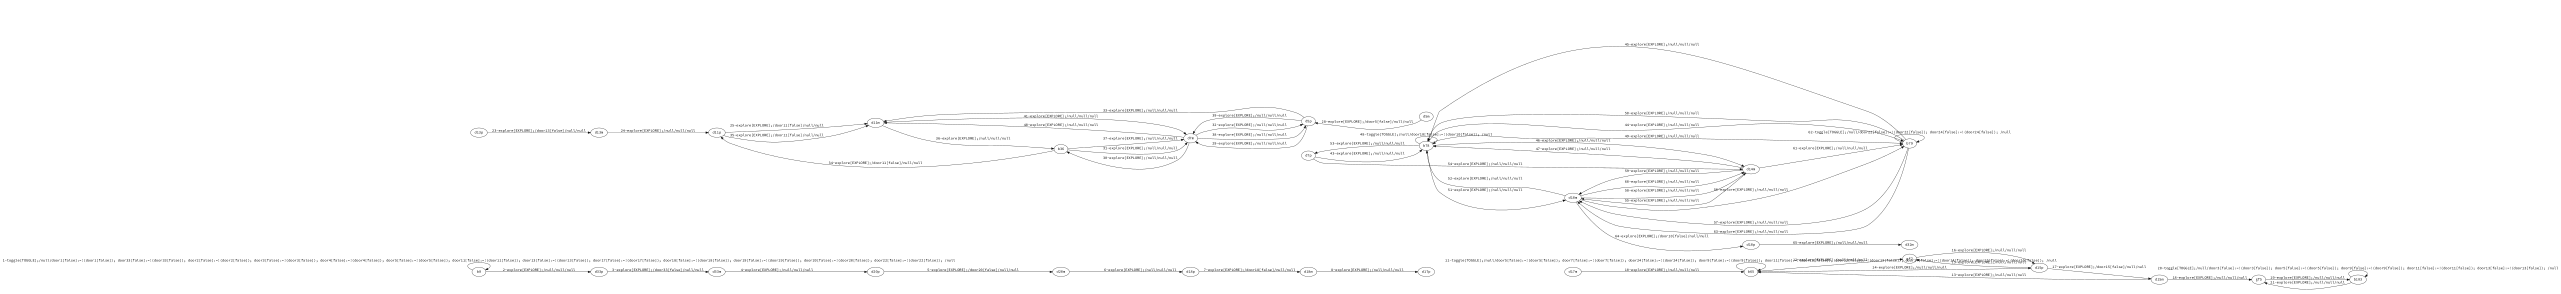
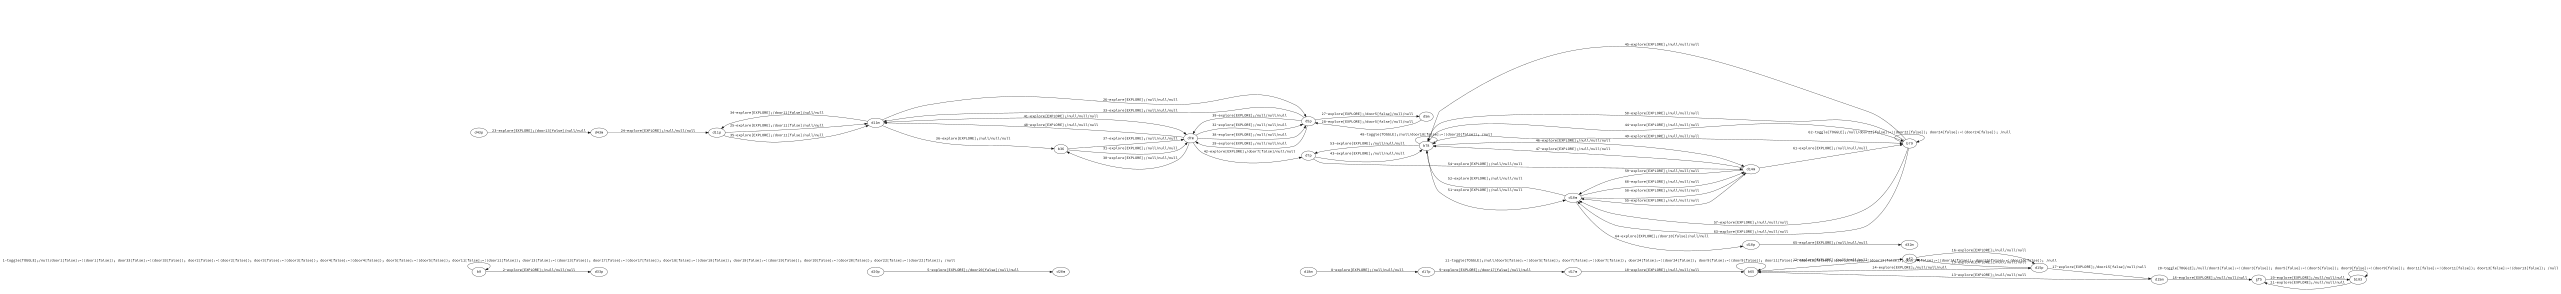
edge "d11m" -> "d5p": added, label "26-explore[EXPLORE];/null/null/null"
edge "d5p" -> "d5m": added, label "27-explore[EXPLORE];/door5[false]/null/null"
node "d13p": label "d13p" -> "d43p"
node "d13m": label "d13m" -> "d43m"
edge "d7m" -> "d7p": added, label "42-explore[EXPLORE];/door7[false]/null/null"
edge "b36" -> "d11p": now "d11m" -> "d11p"
edge "d10m" -> "b79": removed, label "56-explore[EXPLORE];/null/null/null"
node "d33m": removed
node "d18p": removed
edge "d17p" -> "d17m": added, label "9-explore[EXPLORE];/door17[false]/null/null"
